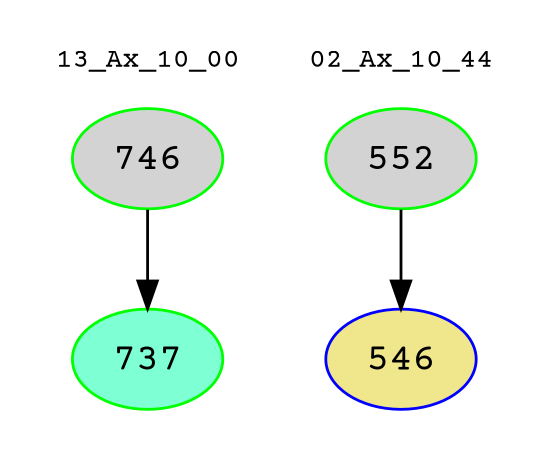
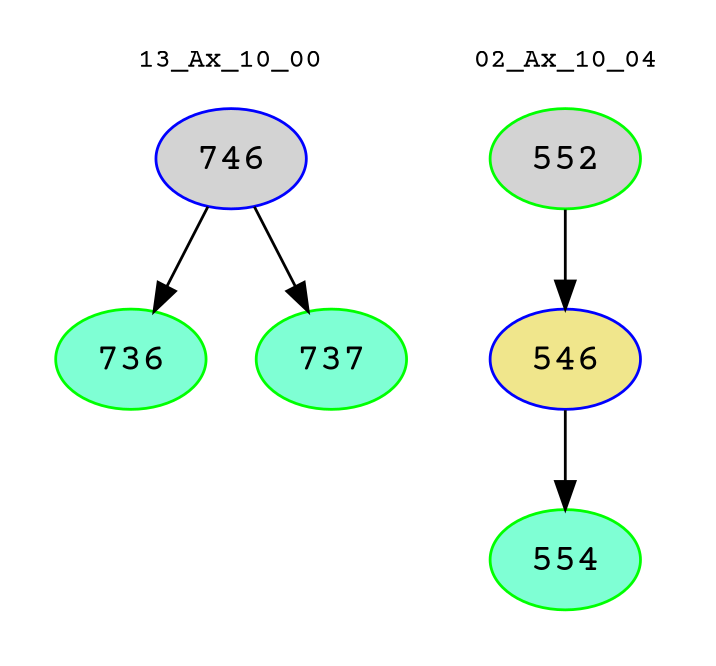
cluster "02_Ax_10_44": label "02_Ax_10_44" -> "02_Ax_10_04"
node "746": color green -> blue
node "736": added
node "554": added
